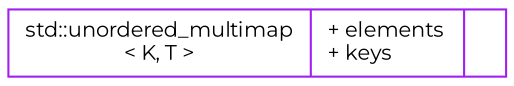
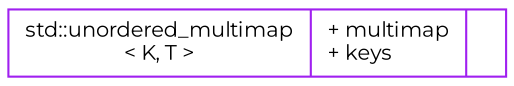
node "std::unordered_multimap": text "+ elements" -> "+ multimap"
